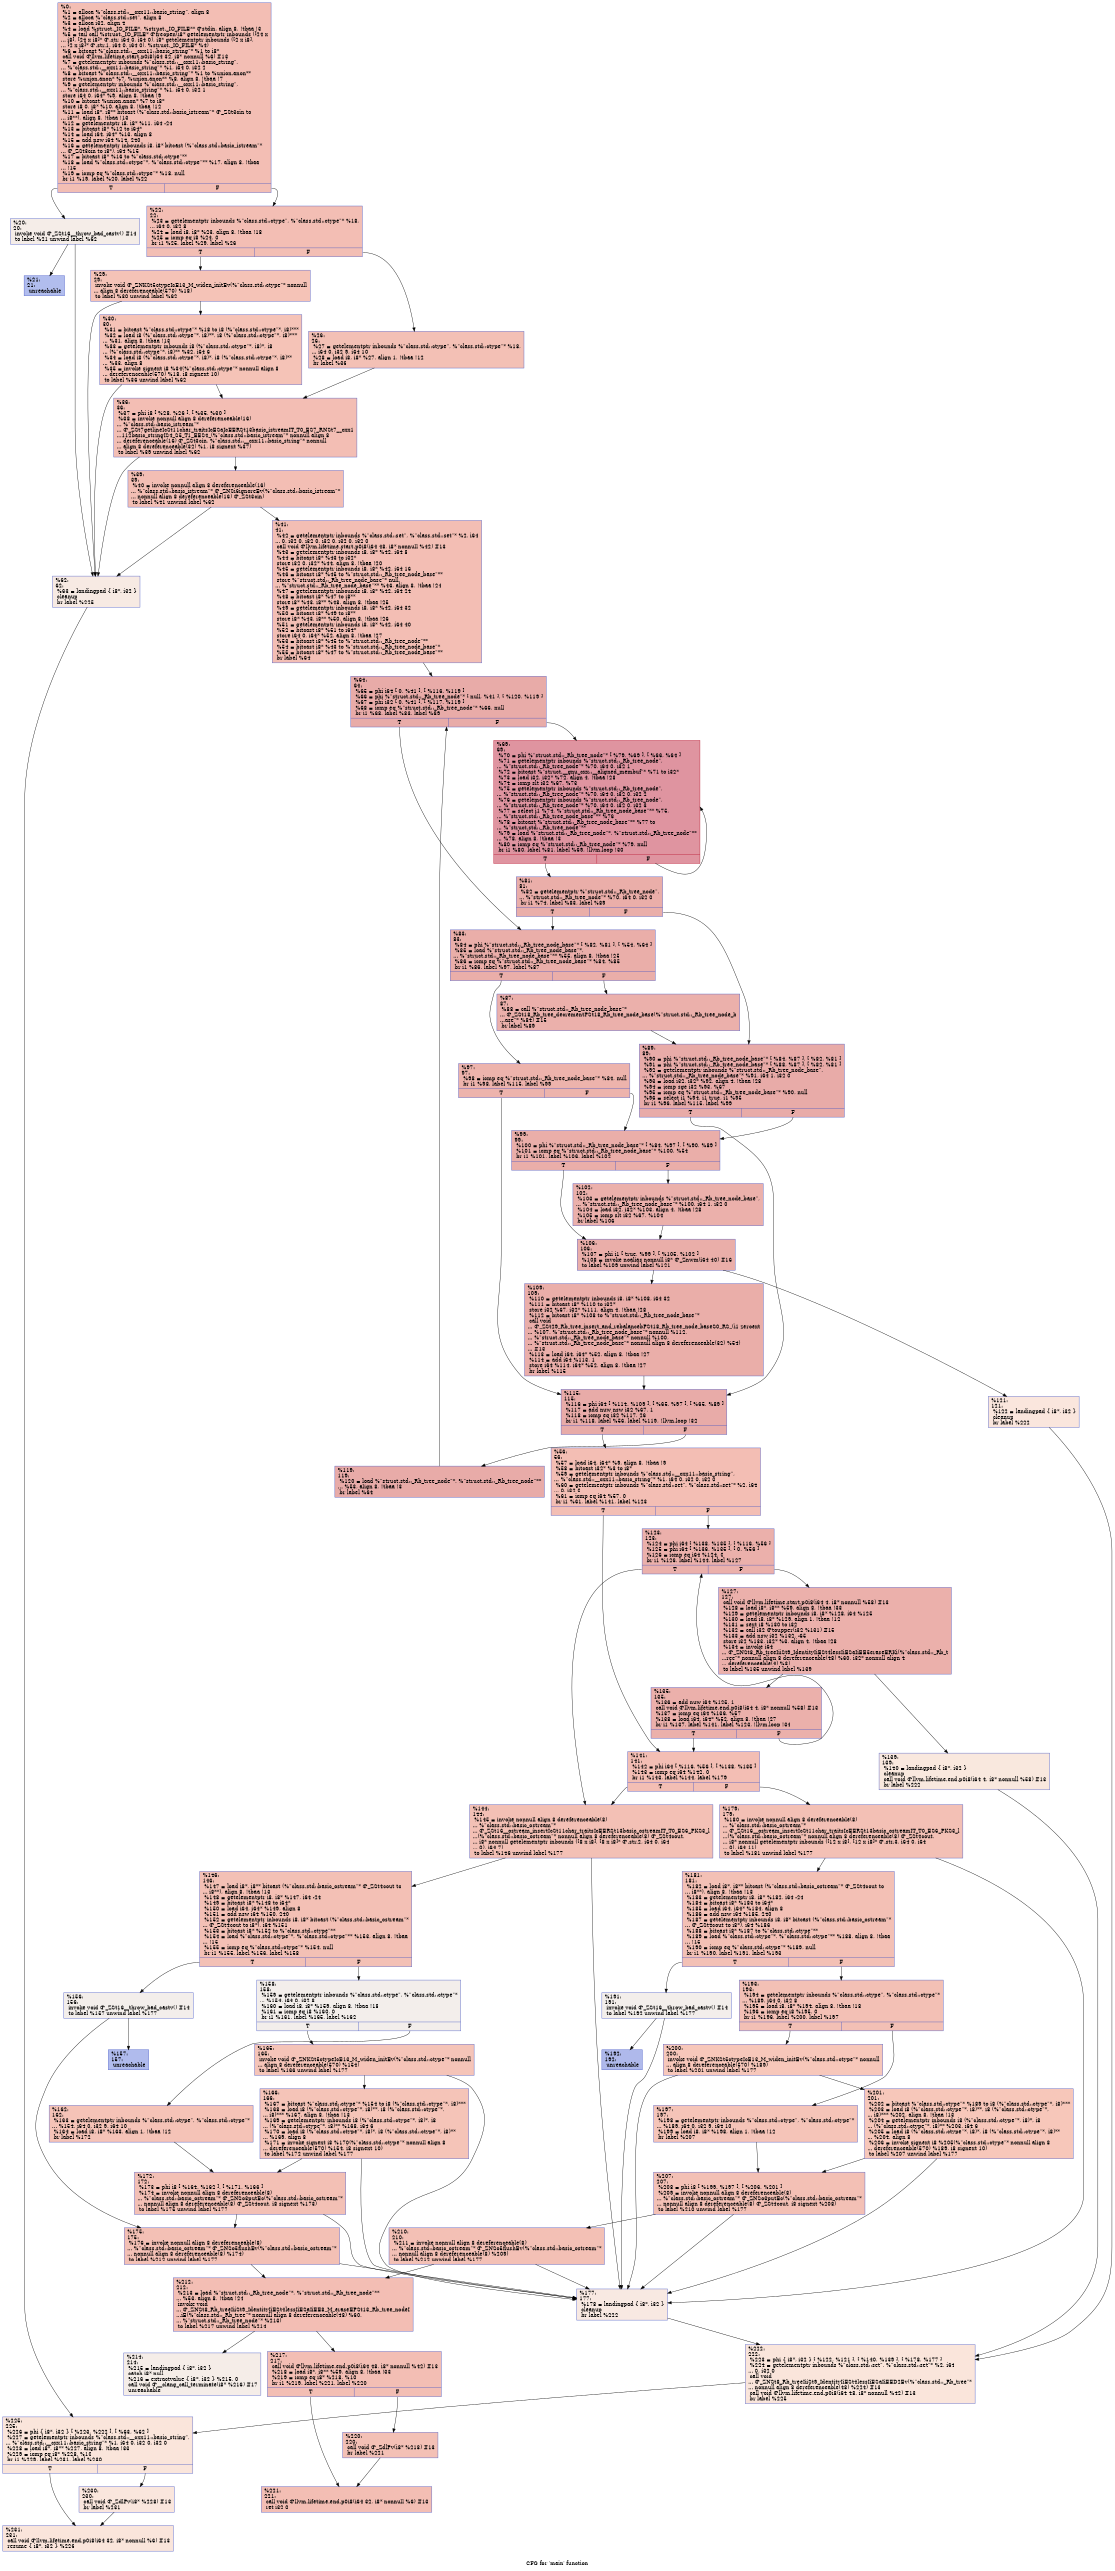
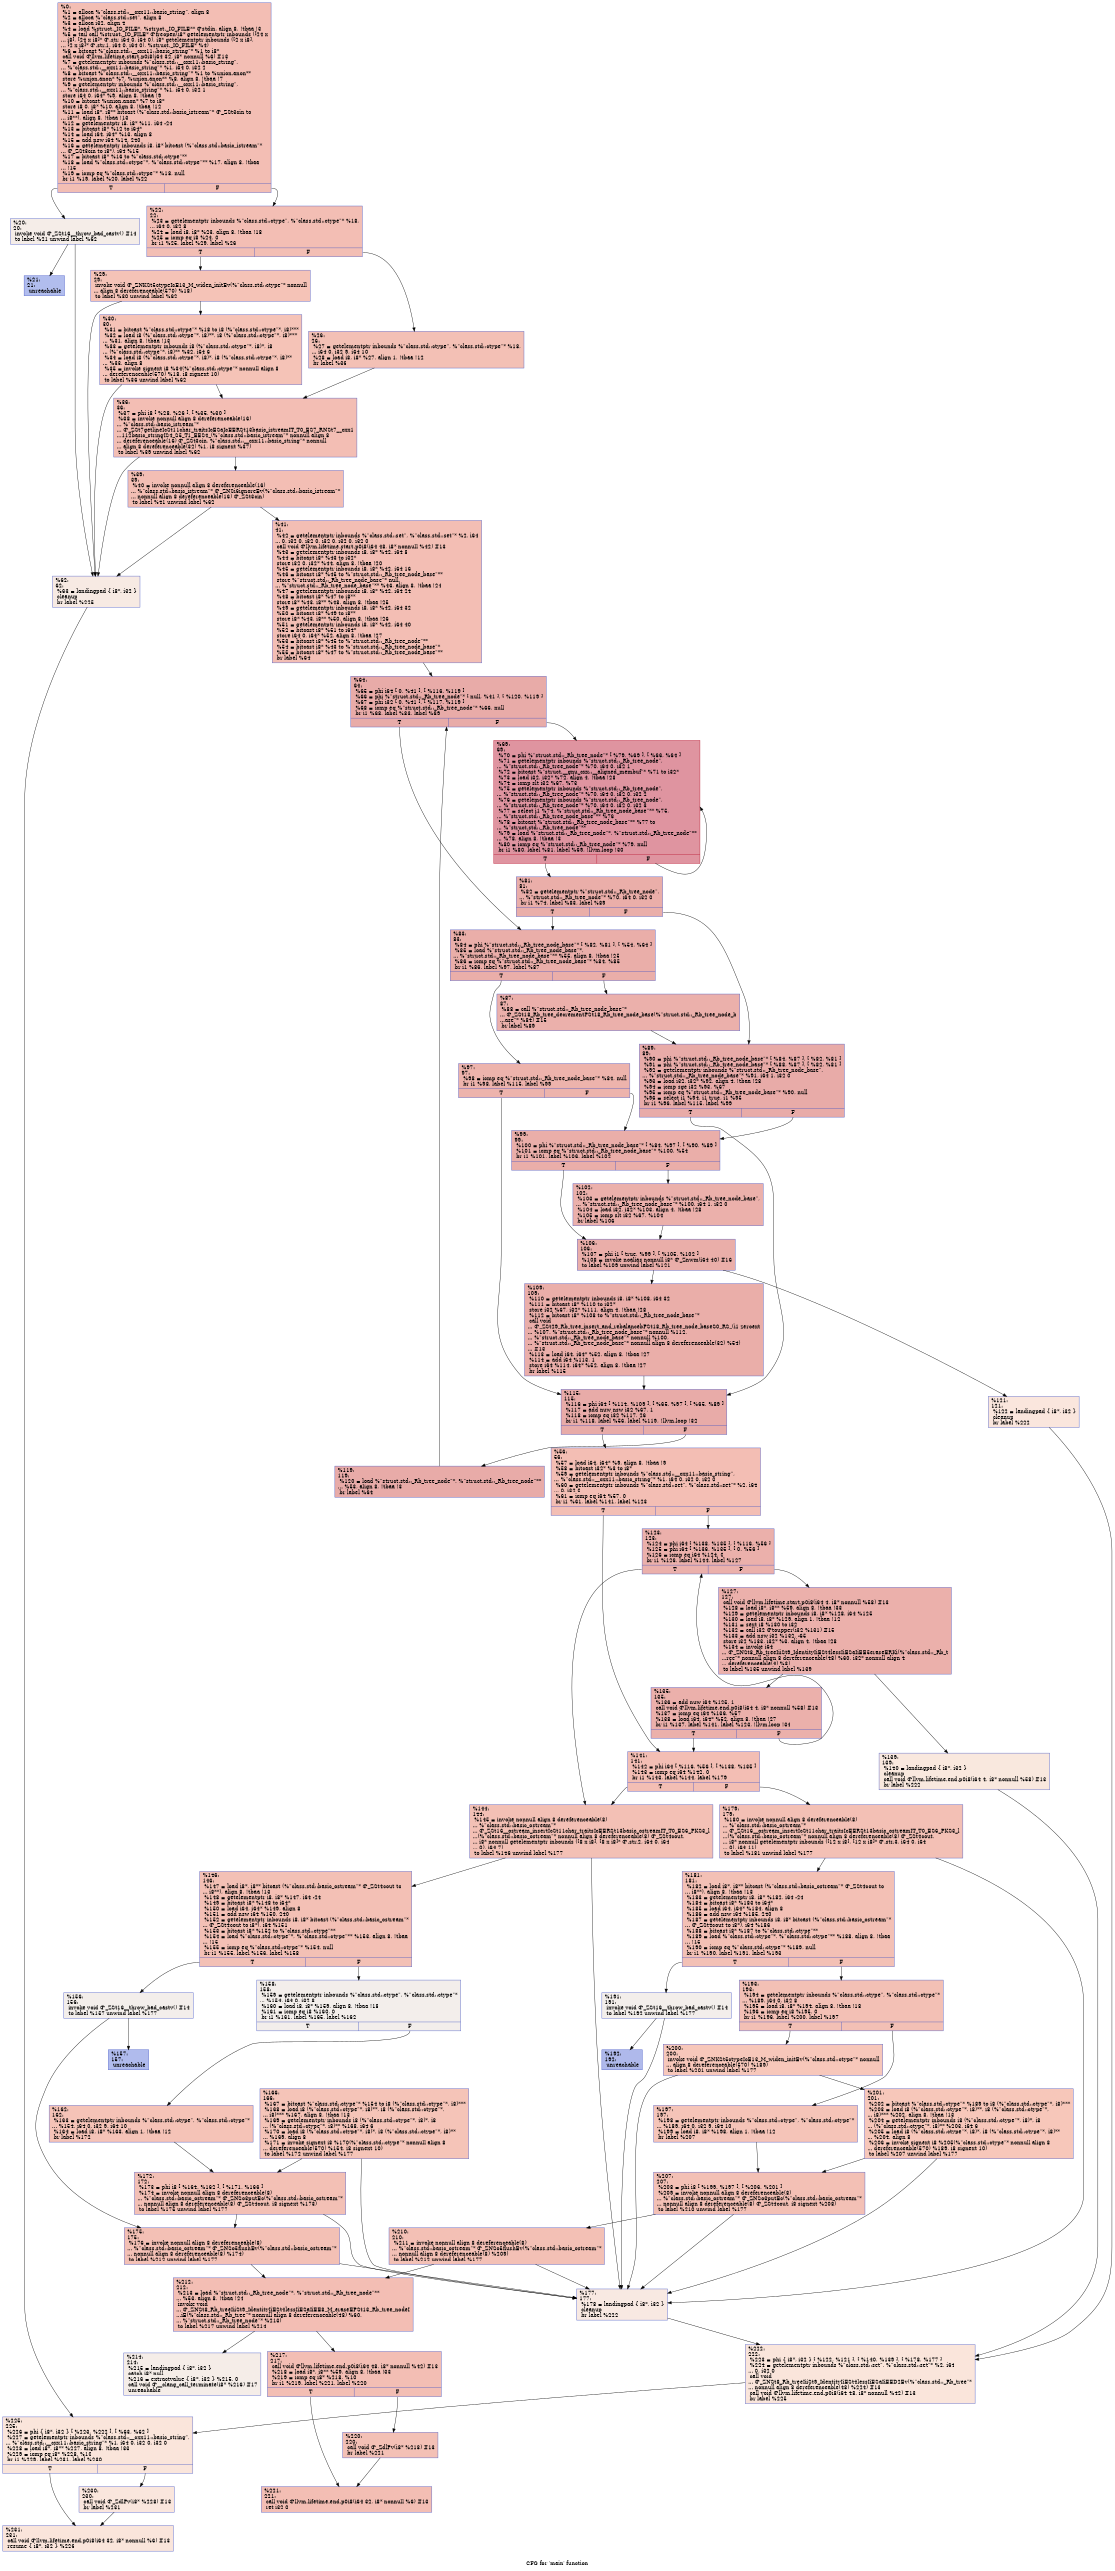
node "%165:": removed
